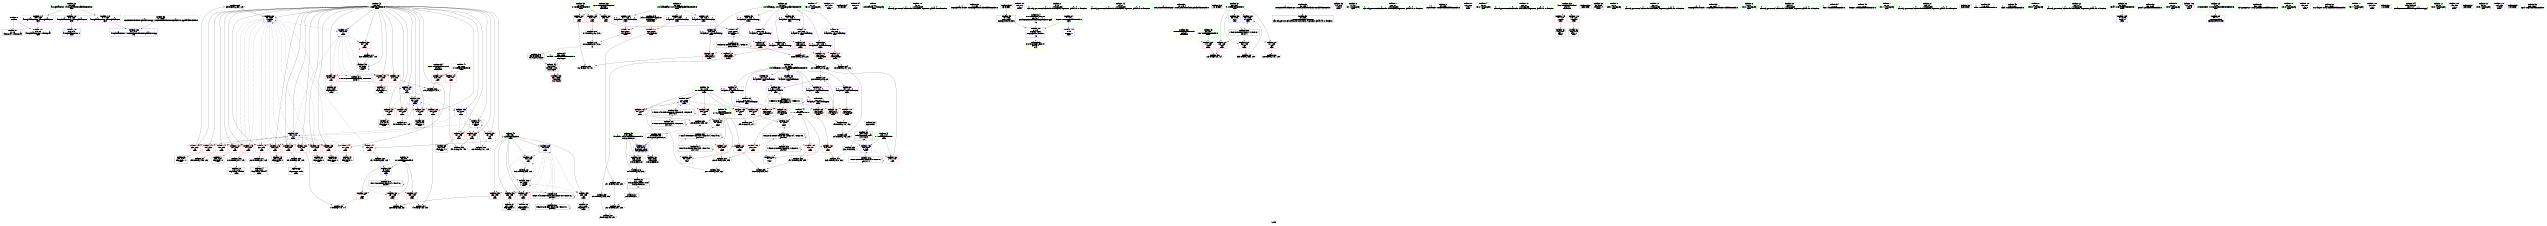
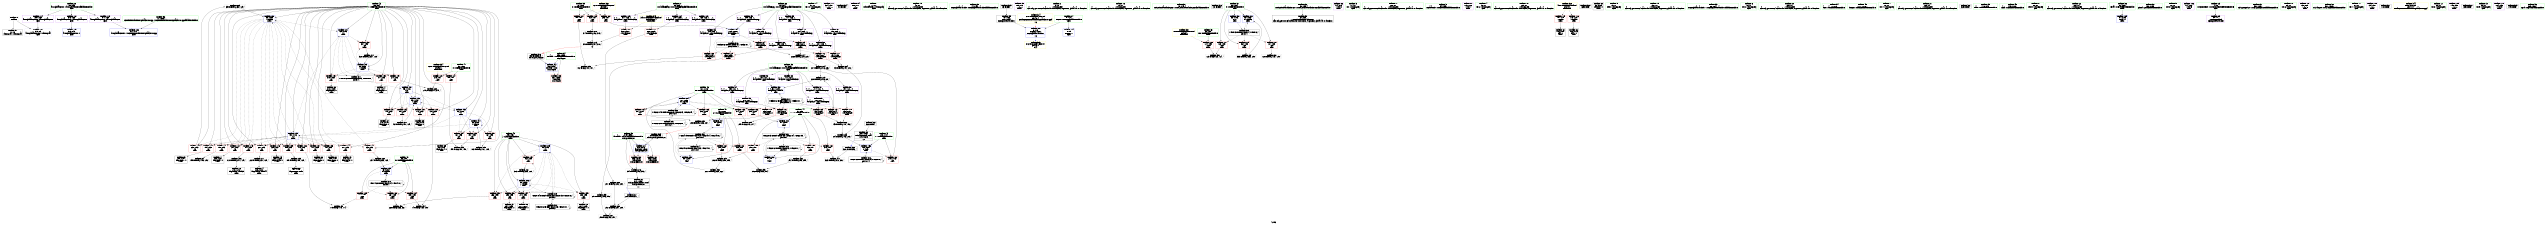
node "NodeID: 186": text "ZSt" -> "Glob"
